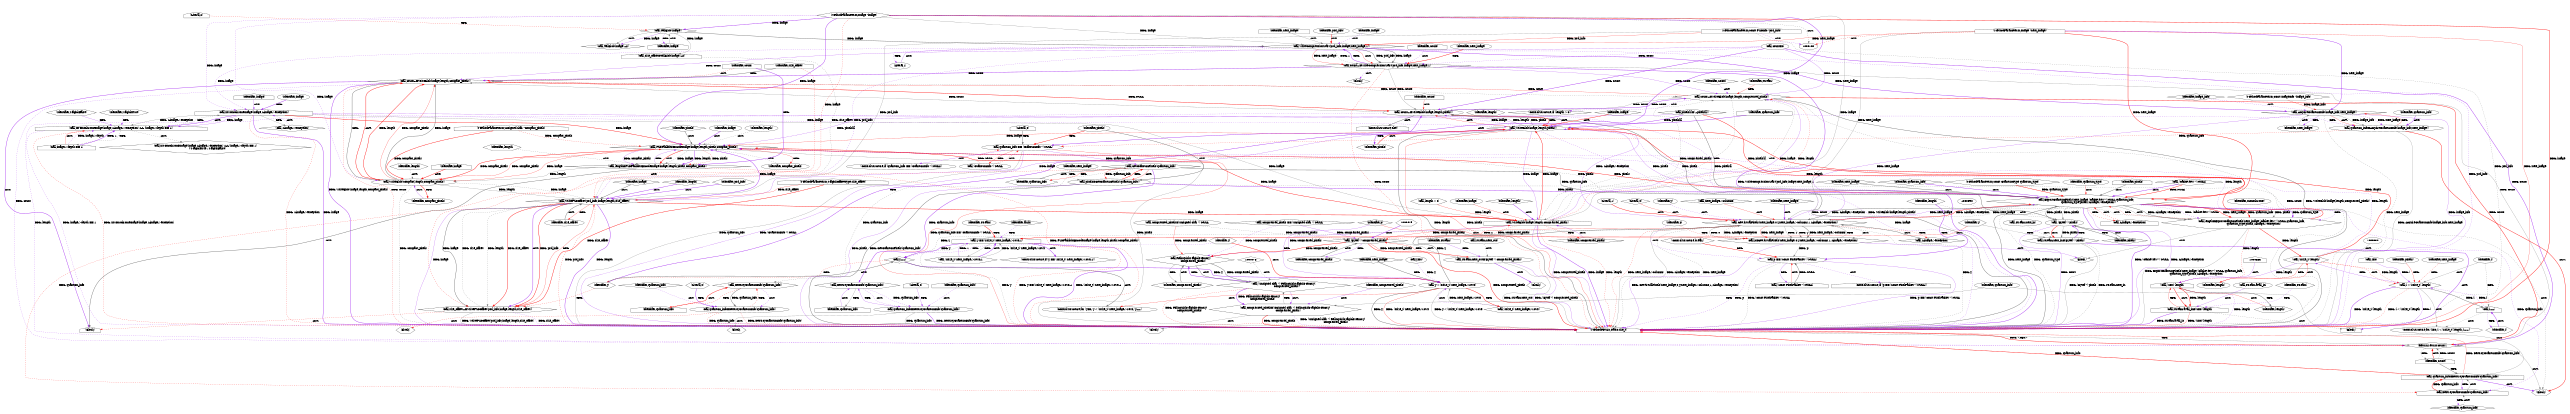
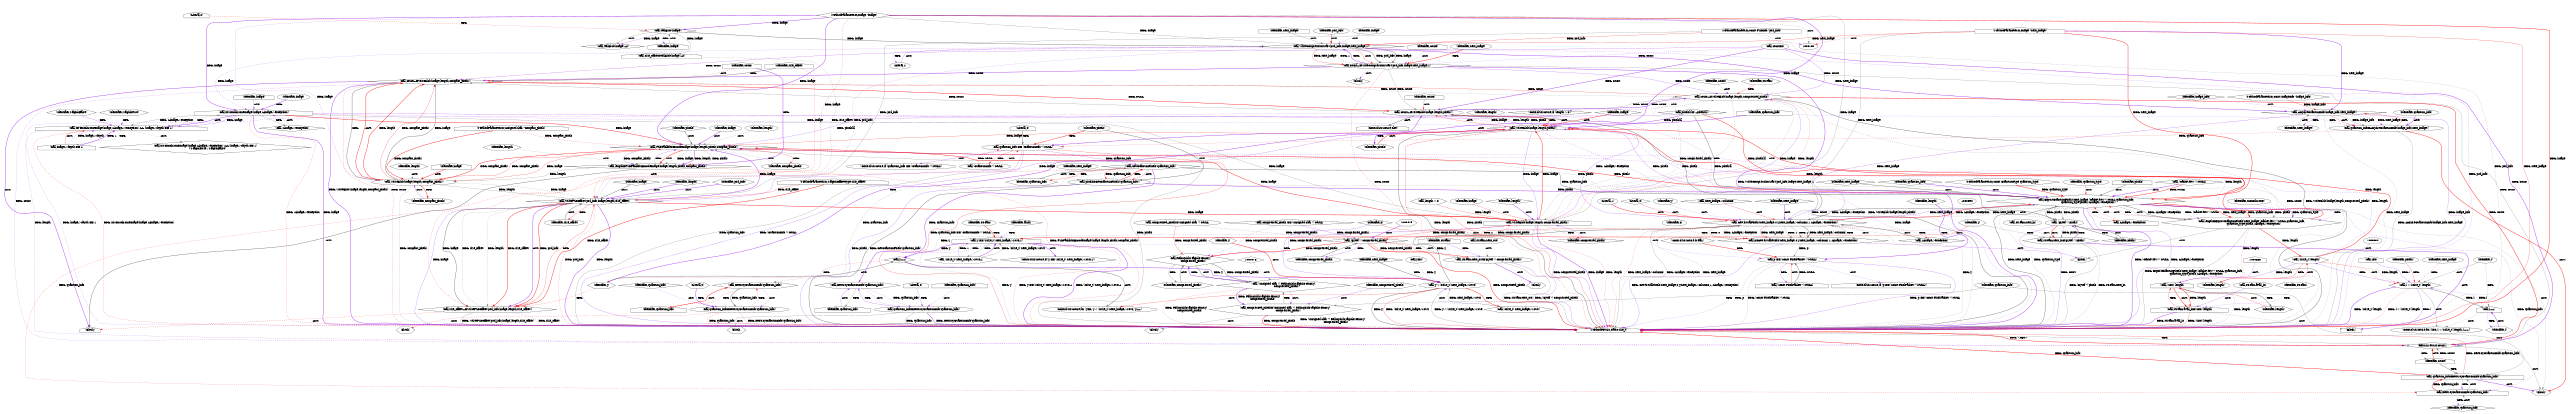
edge "(MethodParameterIn,Image *image)" -> "(Call,IsMonochromeImage(image,&image->exception))": style dashed -> bold
node "(Call,WriteBlob(compact,length,compact_pixels))": label "(Call,WriteBlob(compact,length,compact_pixels))" -> "(Call,WriteBlob(image,length,compact_pixels))"
